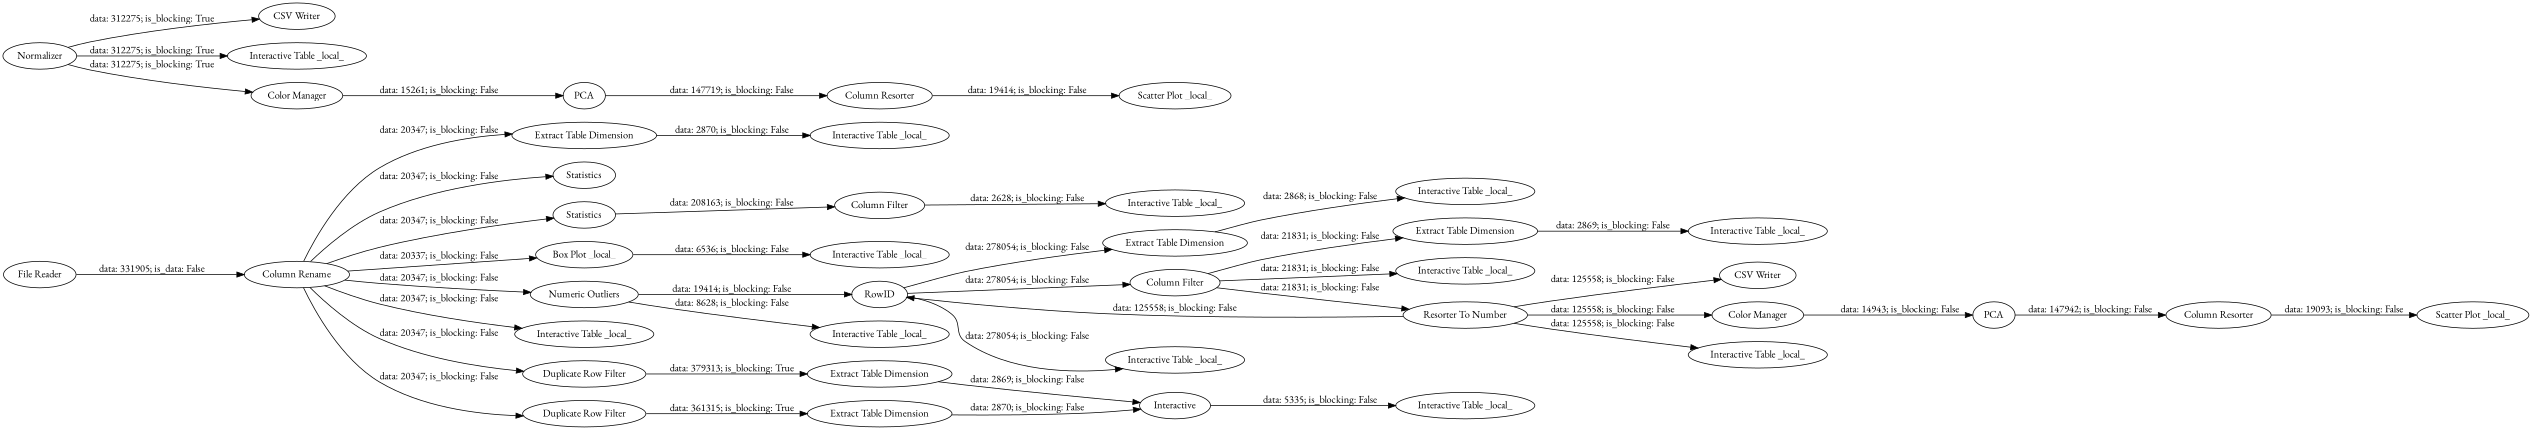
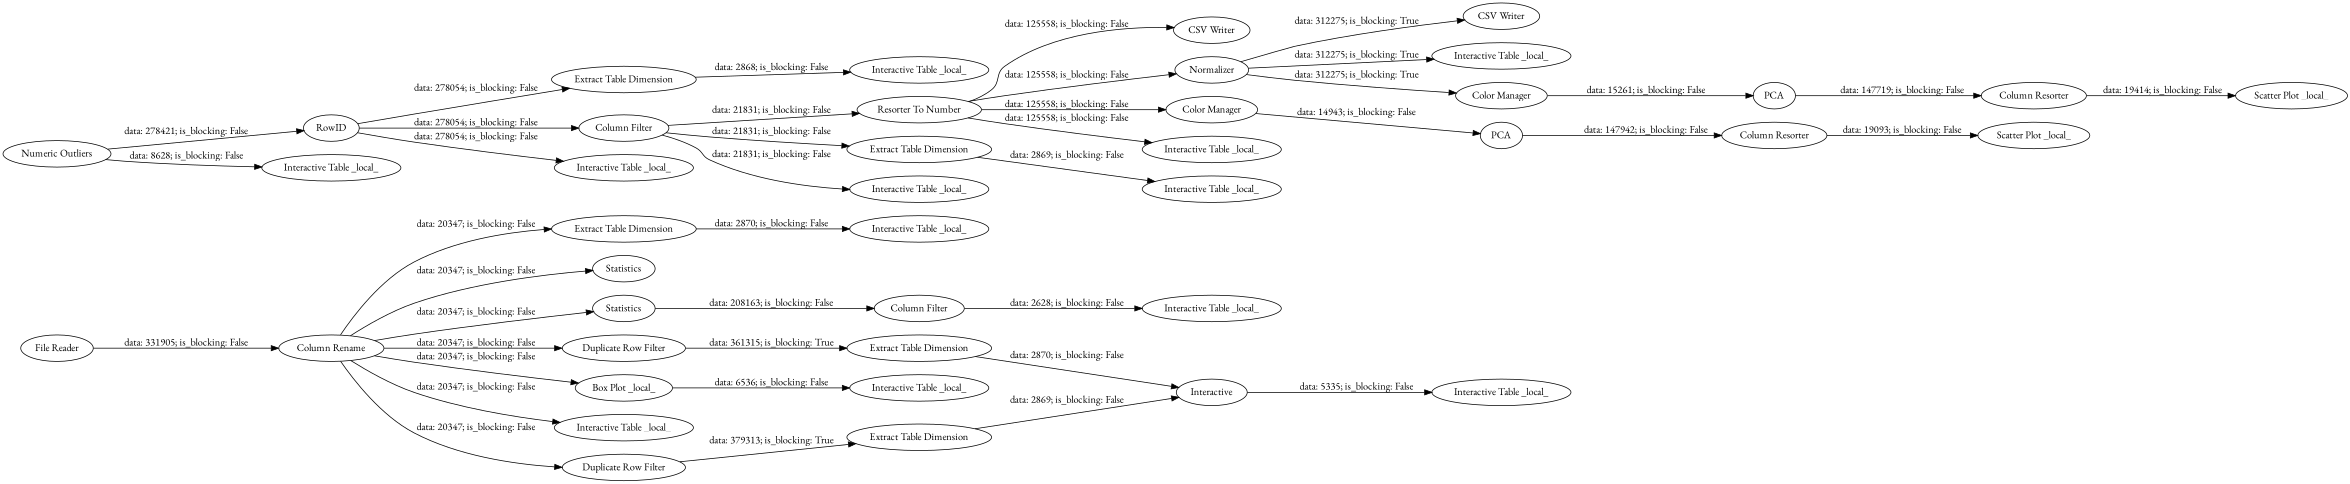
edge "Column Rename" -> "Box Plot _local_": label "data: 20337; is_blocking: False" -> "data: 20347; is_blocking: False"
edge "File Reader" -> "Column Rename": label "data: 331905; is_data: False" -> "data: 331905; is_blocking: False"
edge "Column Rename" -> "Numeric Outliers": removed, label "data: 20347; is_blocking: False"
edge "Numeric Outliers" -> "RowID": label "data: 19414; is_blocking: False" -> "data: 278421; is_blocking: False"
edge "Resorter To Number" -> "RowID": now "Resorter To Number" -> "Normalizer"
